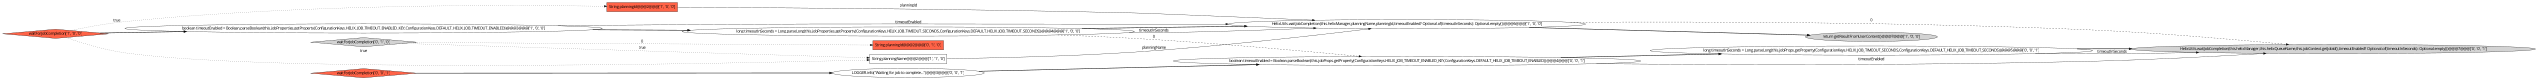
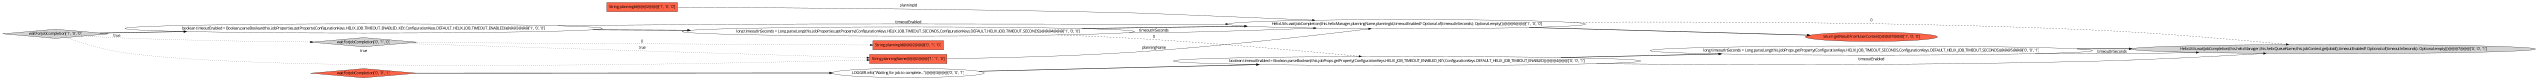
edge "waitForJobCompletion['1', '0', '0']" -> "String planningId@@@2@@@['1', '0', '0']": now "waitForJobCompletion['1', '0', '0']" -> "waitForJobCompletion['0', '1', '0']"
node "waitForJobCompletion['1', '0', '0']": fillcolor tomato -> lightgray
node "return getResultFromUserContent()@@@7@@@['1', '0', '0']": fillcolor lightgray -> tomato
node "String planningName@@@2@@@['1', '1', '0']": fillcolor white -> tomato
